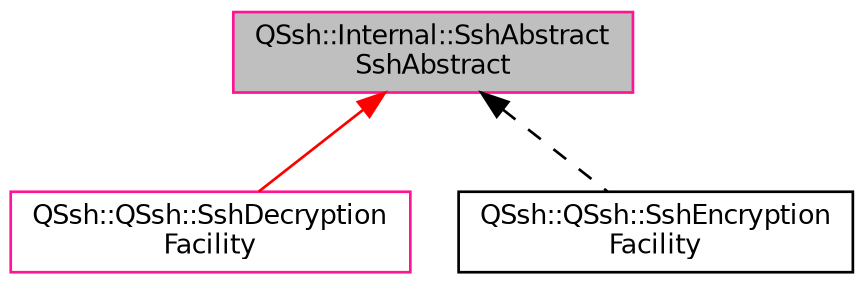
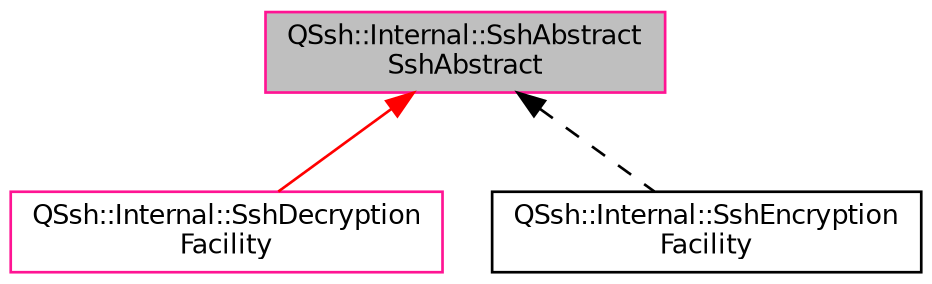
node "QSsh::QSsh::SshDecryption Facility": label "QSsh::QSsh::SshDecryption Facility" -> "QSsh::Internal::SshDecryption Facility"
node "QSsh::QSsh::SshEncryption Facility": label "QSsh::QSsh::SshEncryption Facility" -> "QSsh::Internal::SshEncryption Facility"
